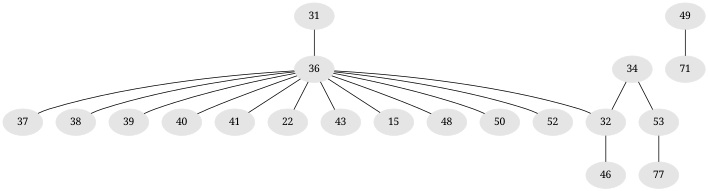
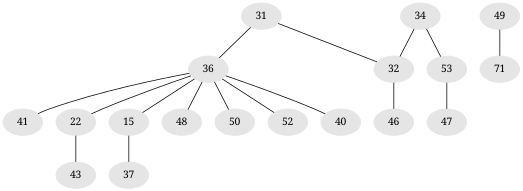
edge "36" -- "37": now "15" -- "37"
edge "36" -- "32": now "31" -- "32"
edge "36" -- "43": now "22" -- "43"
node "38": removed
node "39": removed
node "77": label "77" -> "47"
